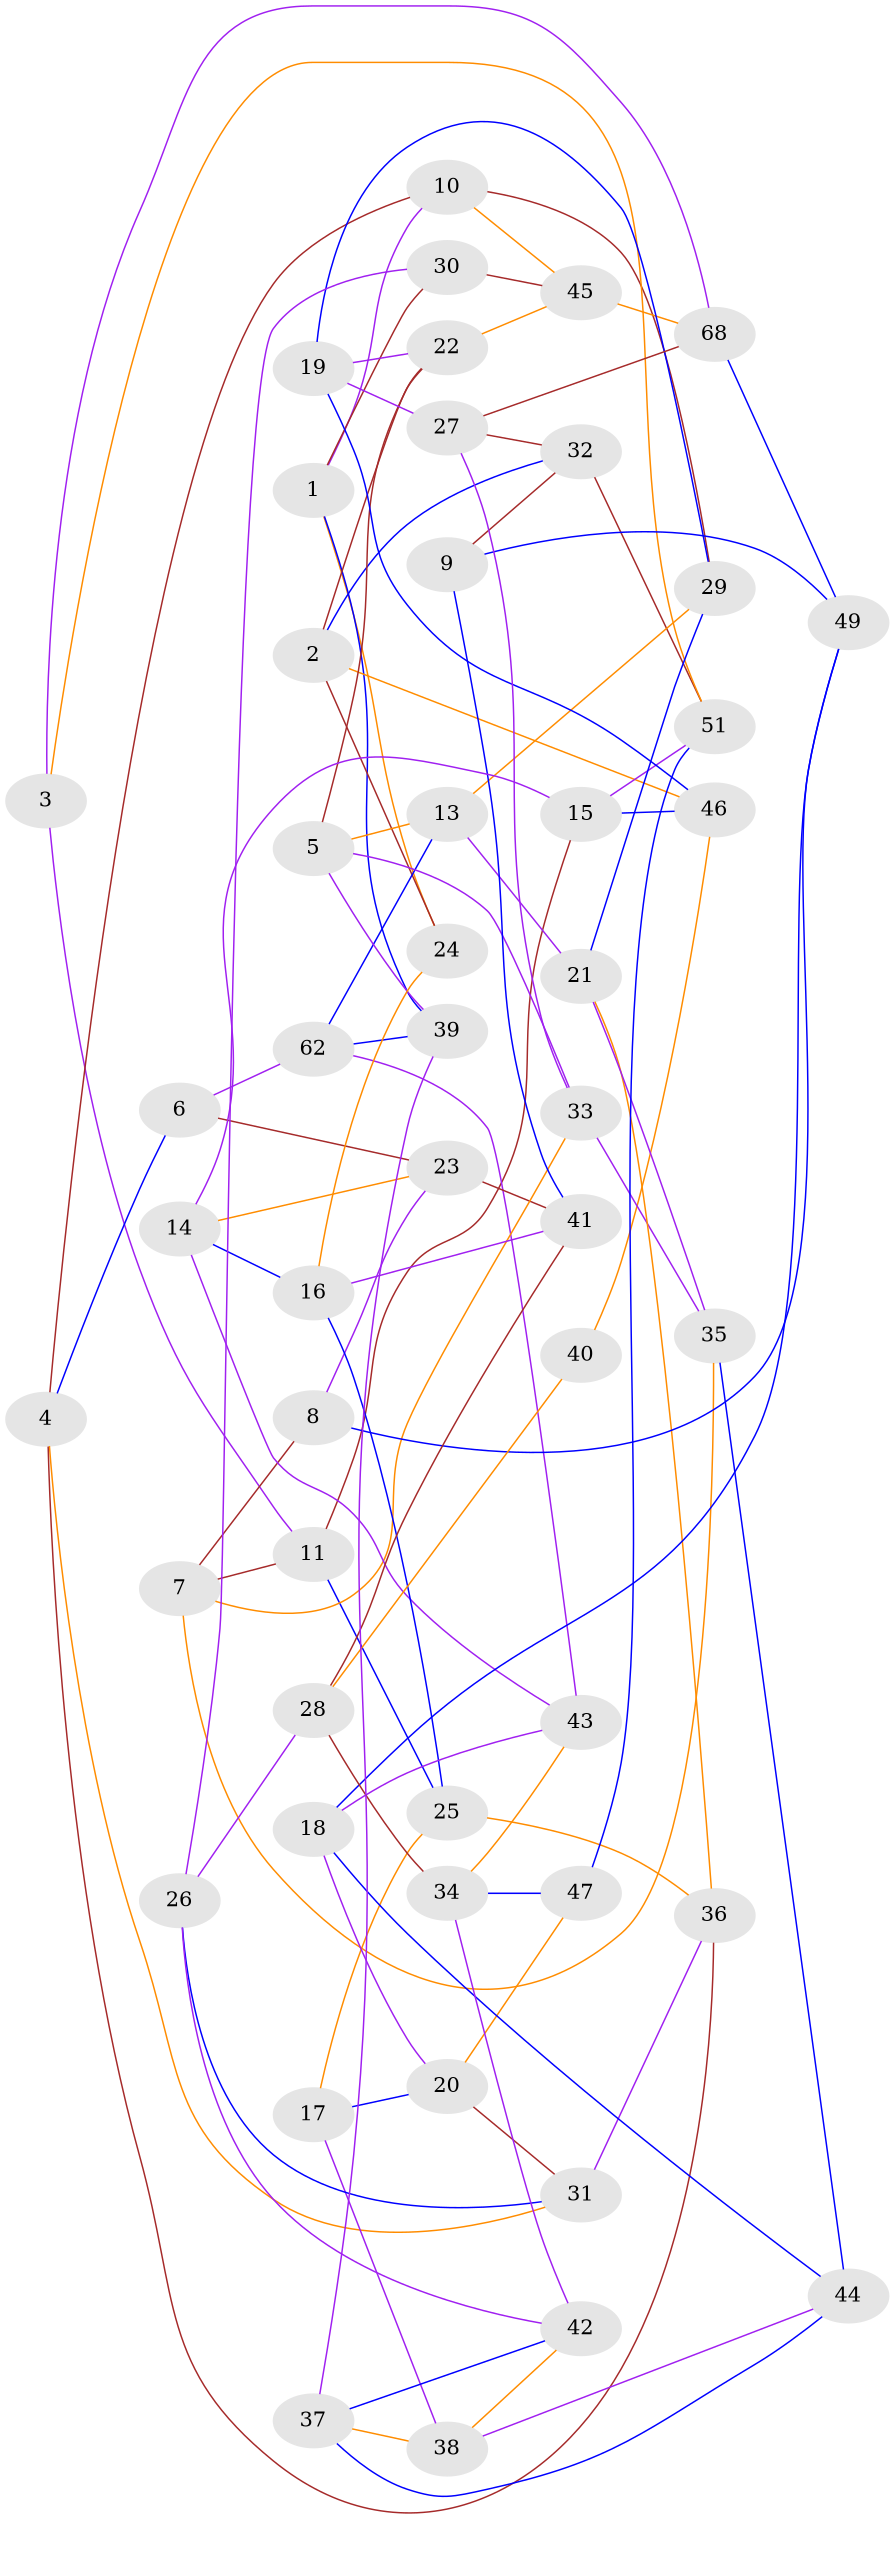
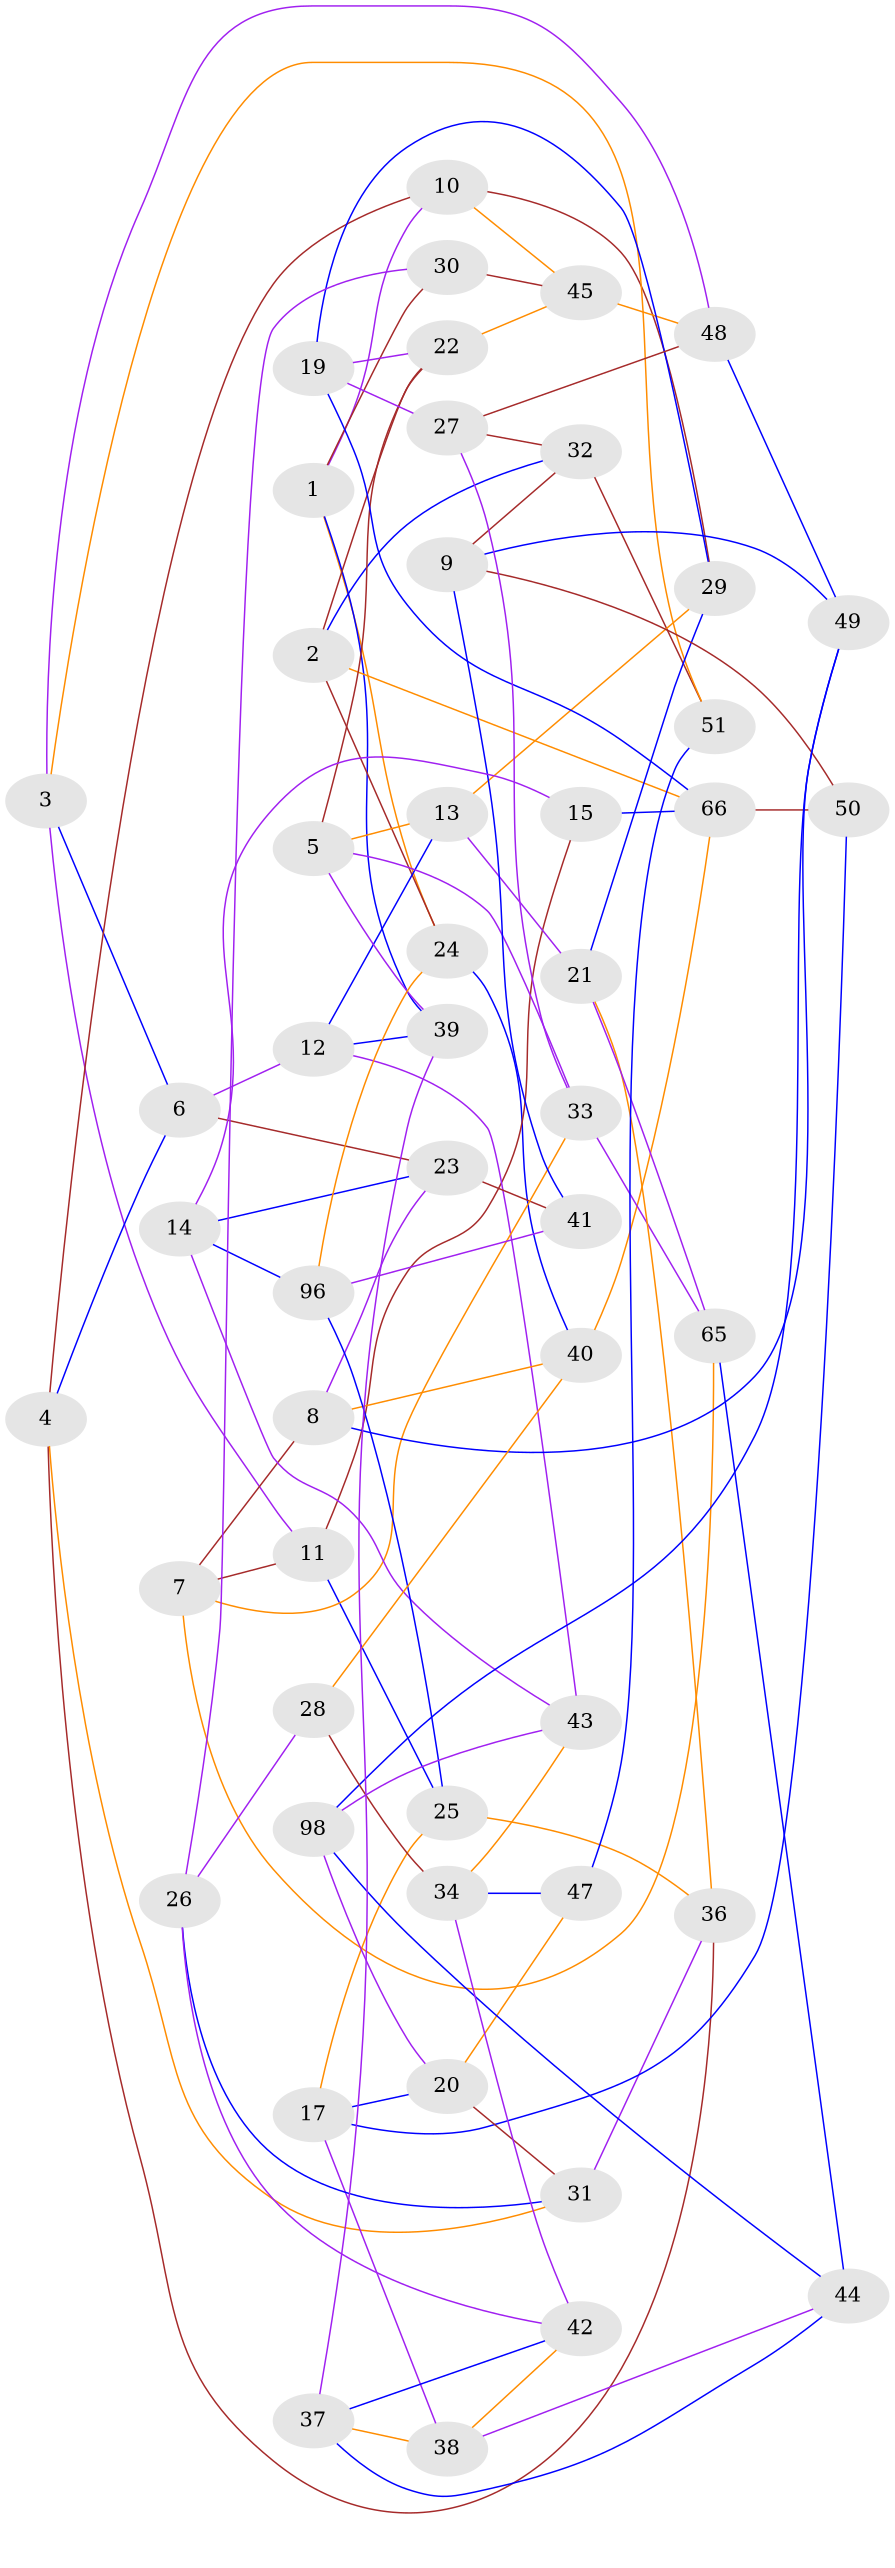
node "68": label "68" -> "48"
edge "51" -- "15": removed
node "46": label "46" -> "66"
node "50": added
edge "3" -- "6": added
node "62": label "62" -> "12"
edge "24" -- "40": added
edge "23" -- "14": color darkorange -> blue
node "16": label "16" -> "96"
node "35": label "35" -> "65"
edge "40" -- "8": added
edge "41" -- "28": removed
node "18": label "18" -> "98"
